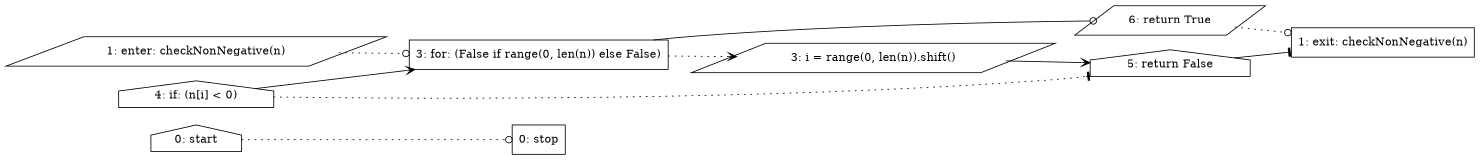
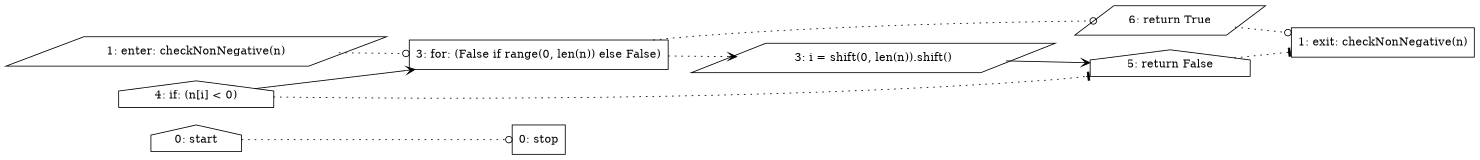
edge "3: for: (False if range(0, len(n)) else False)" -> "6: return True": style solid -> dotted
edge "5: return False" -> "1: exit: checkNonNegative(n)": style solid -> dotted
node "3: i = range(0, len(n)).shift()": label "3: i = range(0, len(n)).shift()" -> "3: i = shift(0, len(n)).shift()"
